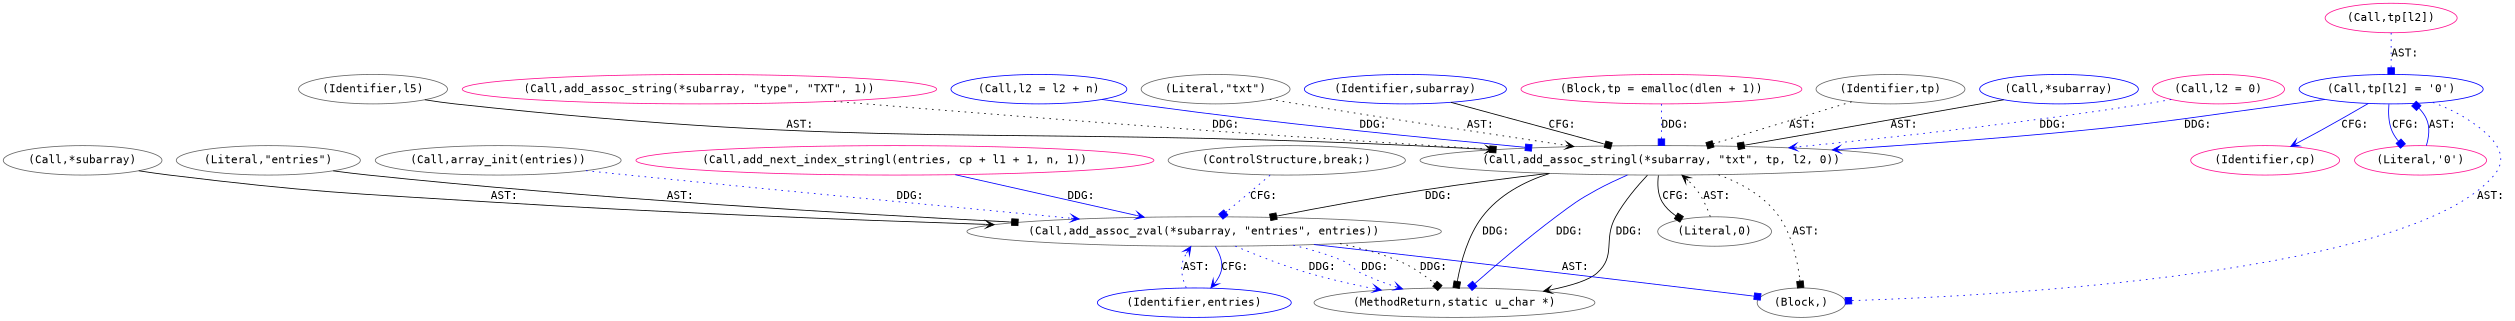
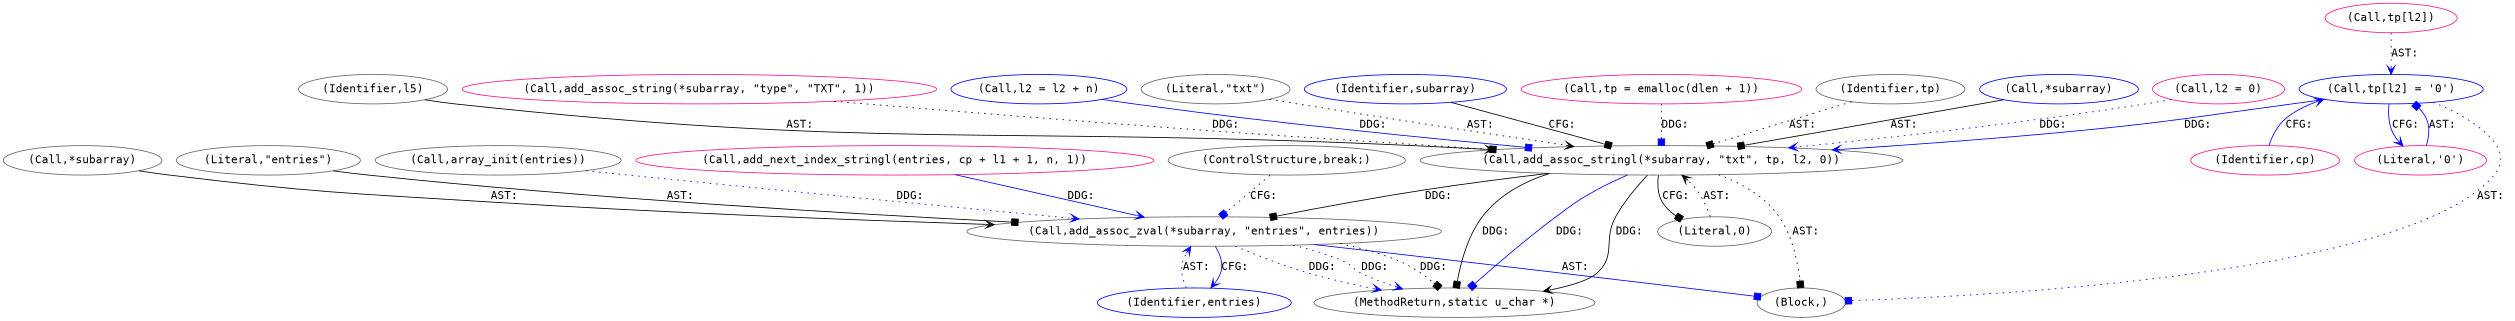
edge "(Call,tp[l2])" -> "(Call,tp[l2] = '0')": arrowhead box -> vee
node "(Block,tp = emalloc(dlen + 1))": label "(Block,tp = emalloc(dlen + 1))" -> "(Call,tp = emalloc(dlen + 1))"
edge "(Call,tp[l2] = '0')" -> "(Identifier,cp)": reversed
edge "(Call,tp[l2] = '0')" -> "(Literal,'0')": arrowhead box -> vee
